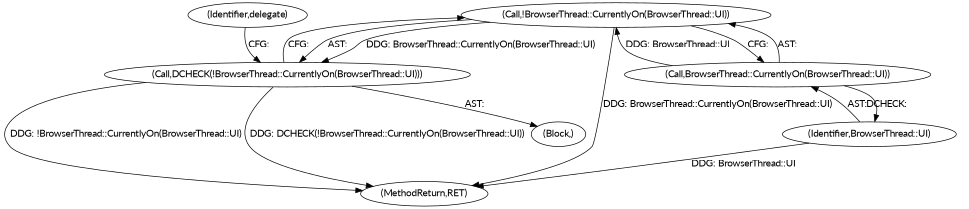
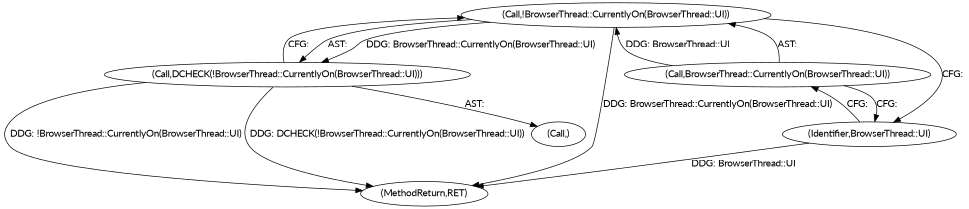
node "(Identifier,delegate)": removed
edge "(Call,!BrowserThread::CurrentlyOn(BrowserThread::UI))" -> "(Call,BrowserThread::CurrentlyOn(BrowserThread::UI))": now "(Call,!BrowserThread::CurrentlyOn(BrowserThread::UI))" -> "(Identifier,BrowserThread::UI)"
edge "(Identifier,BrowserThread::UI)" -> "(Call,BrowserThread::CurrentlyOn(BrowserThread::UI))": label "AST: " -> "CFG: "
edge "(Call,BrowserThread::CurrentlyOn(BrowserThread::UI))" -> "(Identifier,BrowserThread::UI)": label "DCHECK: " -> "CFG: "
node "(Block,)": label "(Block,)" -> "(Call,)"
